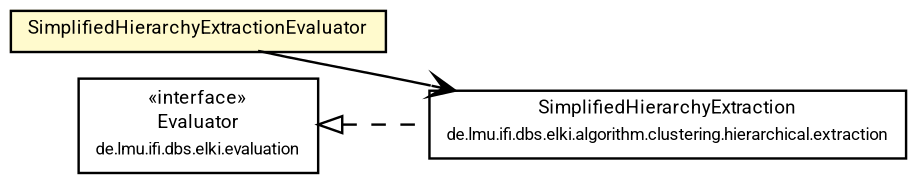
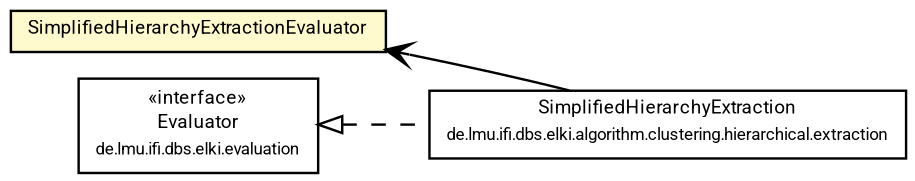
edge "SimplifiedHierarchyExtractionEvaluator" -> "SimplifiedHierarchyExtraction": reversed
